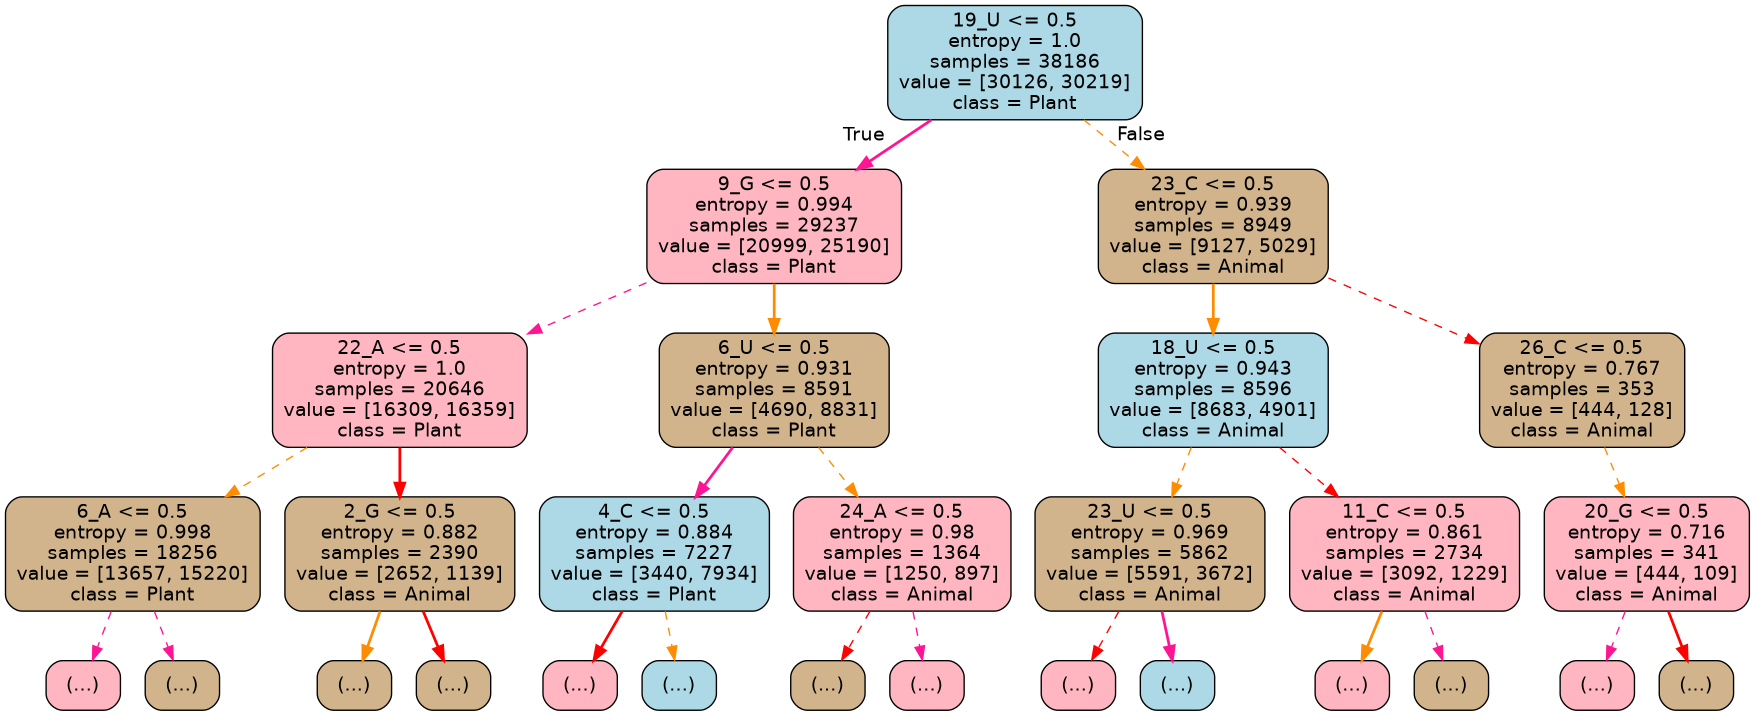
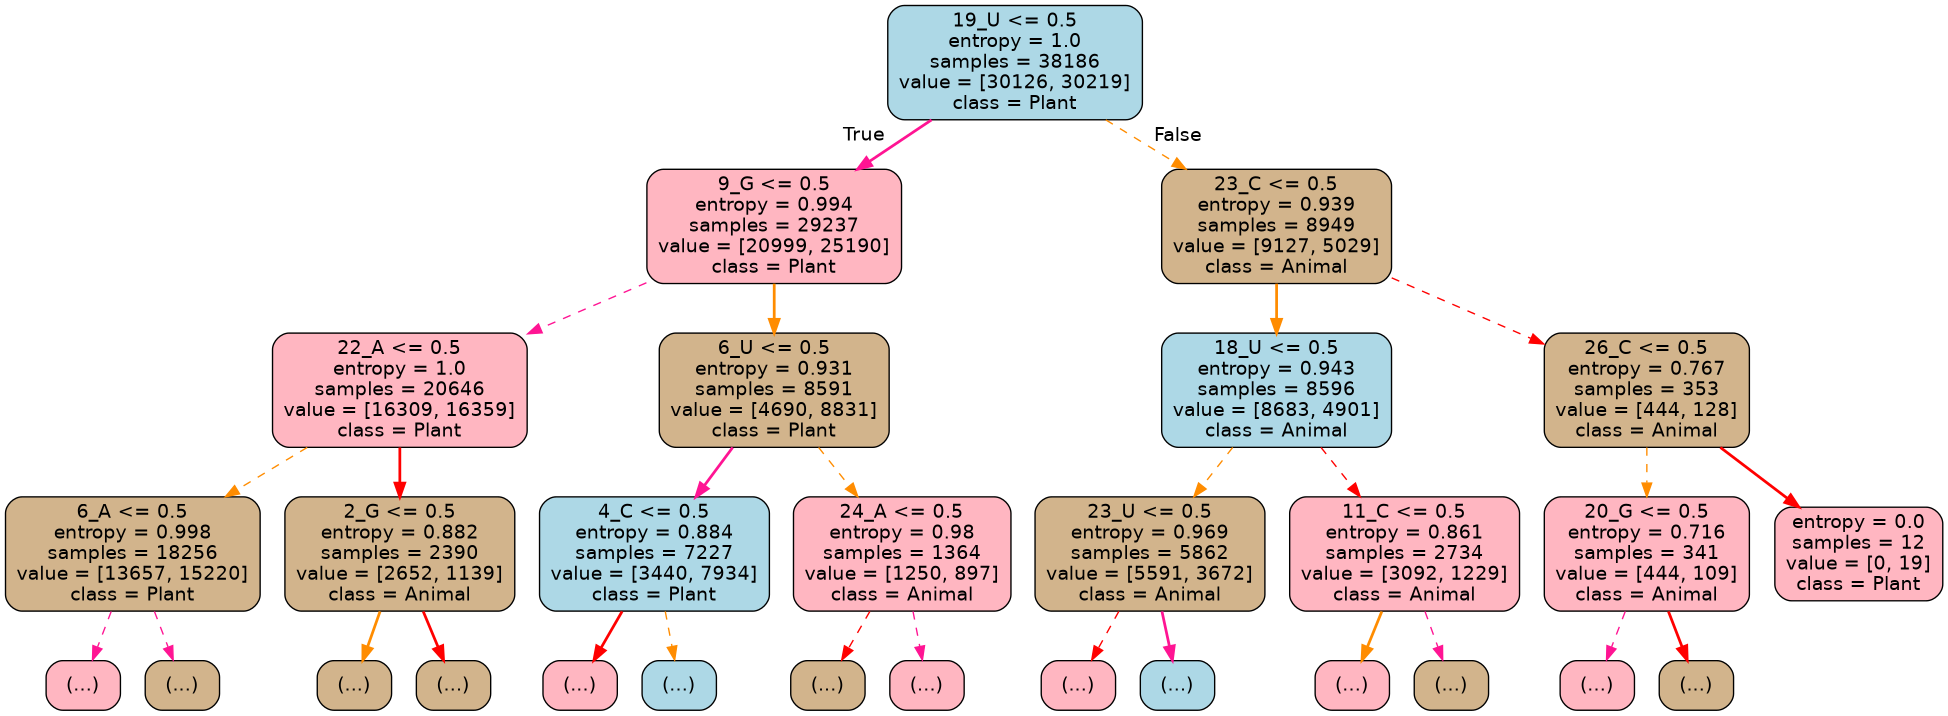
node "entropy = 0.0 samples = 12 value = [0, 19] class = Plant": added
